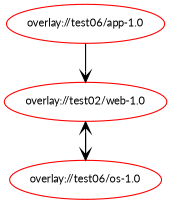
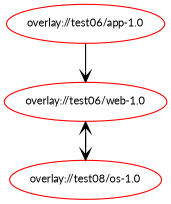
node "overlay://test02/web-1.0": label "overlay://test02/web-1.0" -> "overlay://test06/web-1.0"
node "overlay://test06/os-1.0": label "overlay://test06/os-1.0" -> "overlay://test08/os-1.0"
